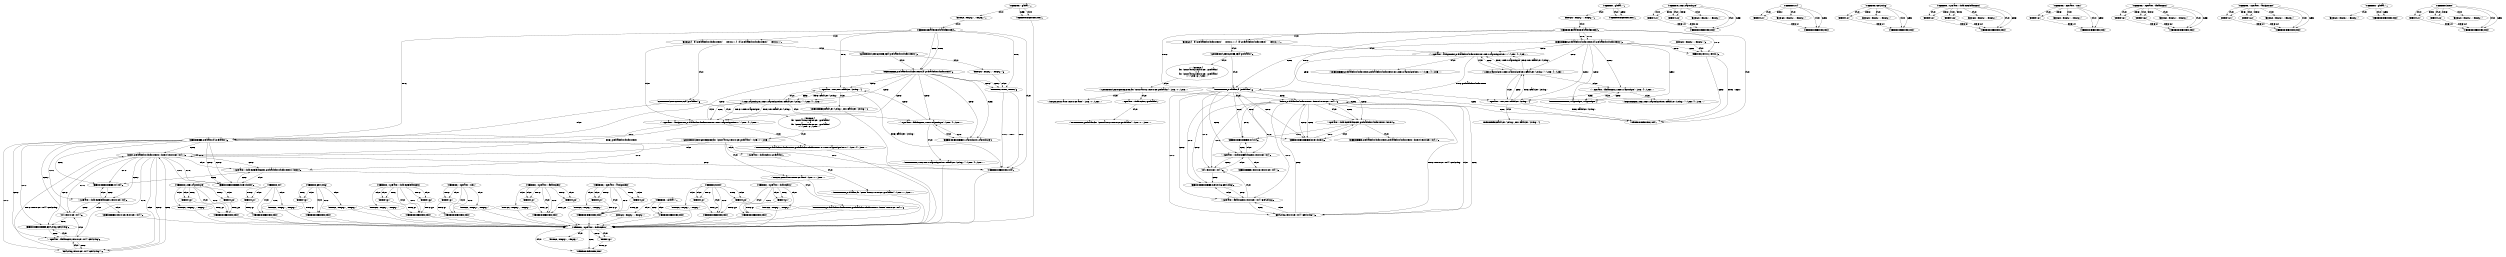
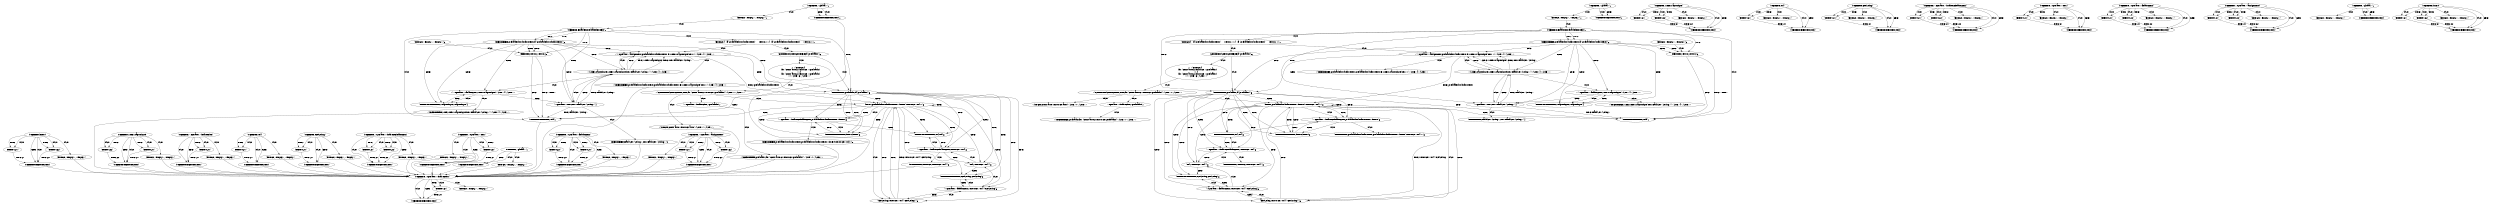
node "(CONTROL_STRUCTURE,IF,if (preloaded_ur_ls_for_test_))": removed
